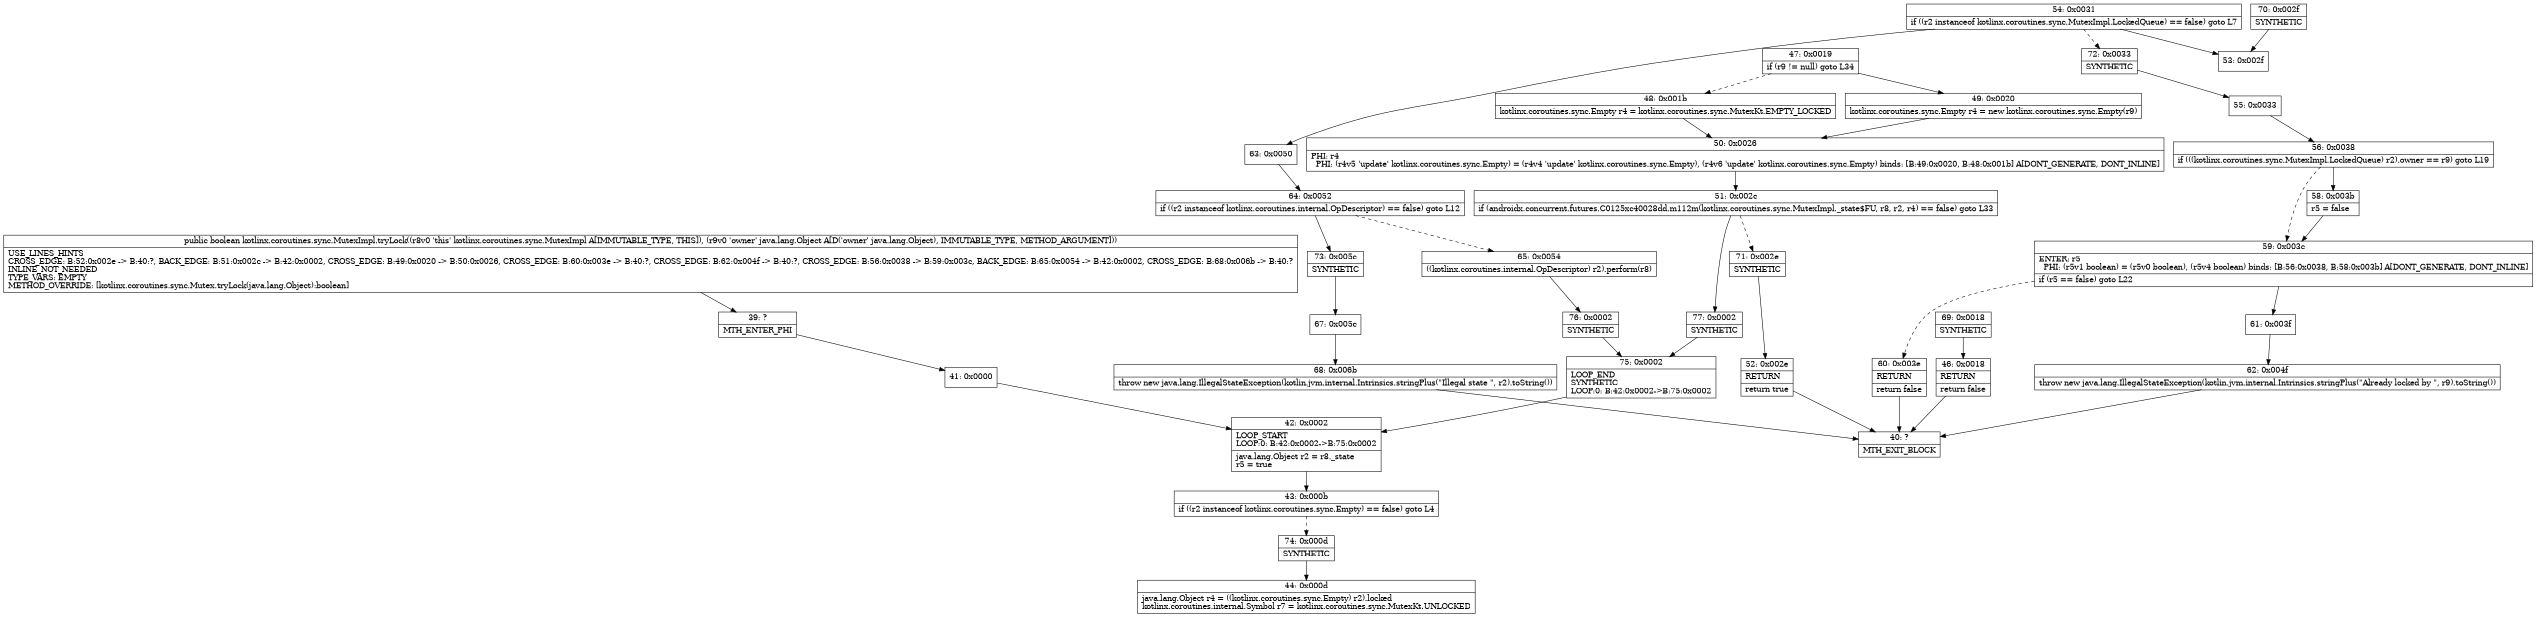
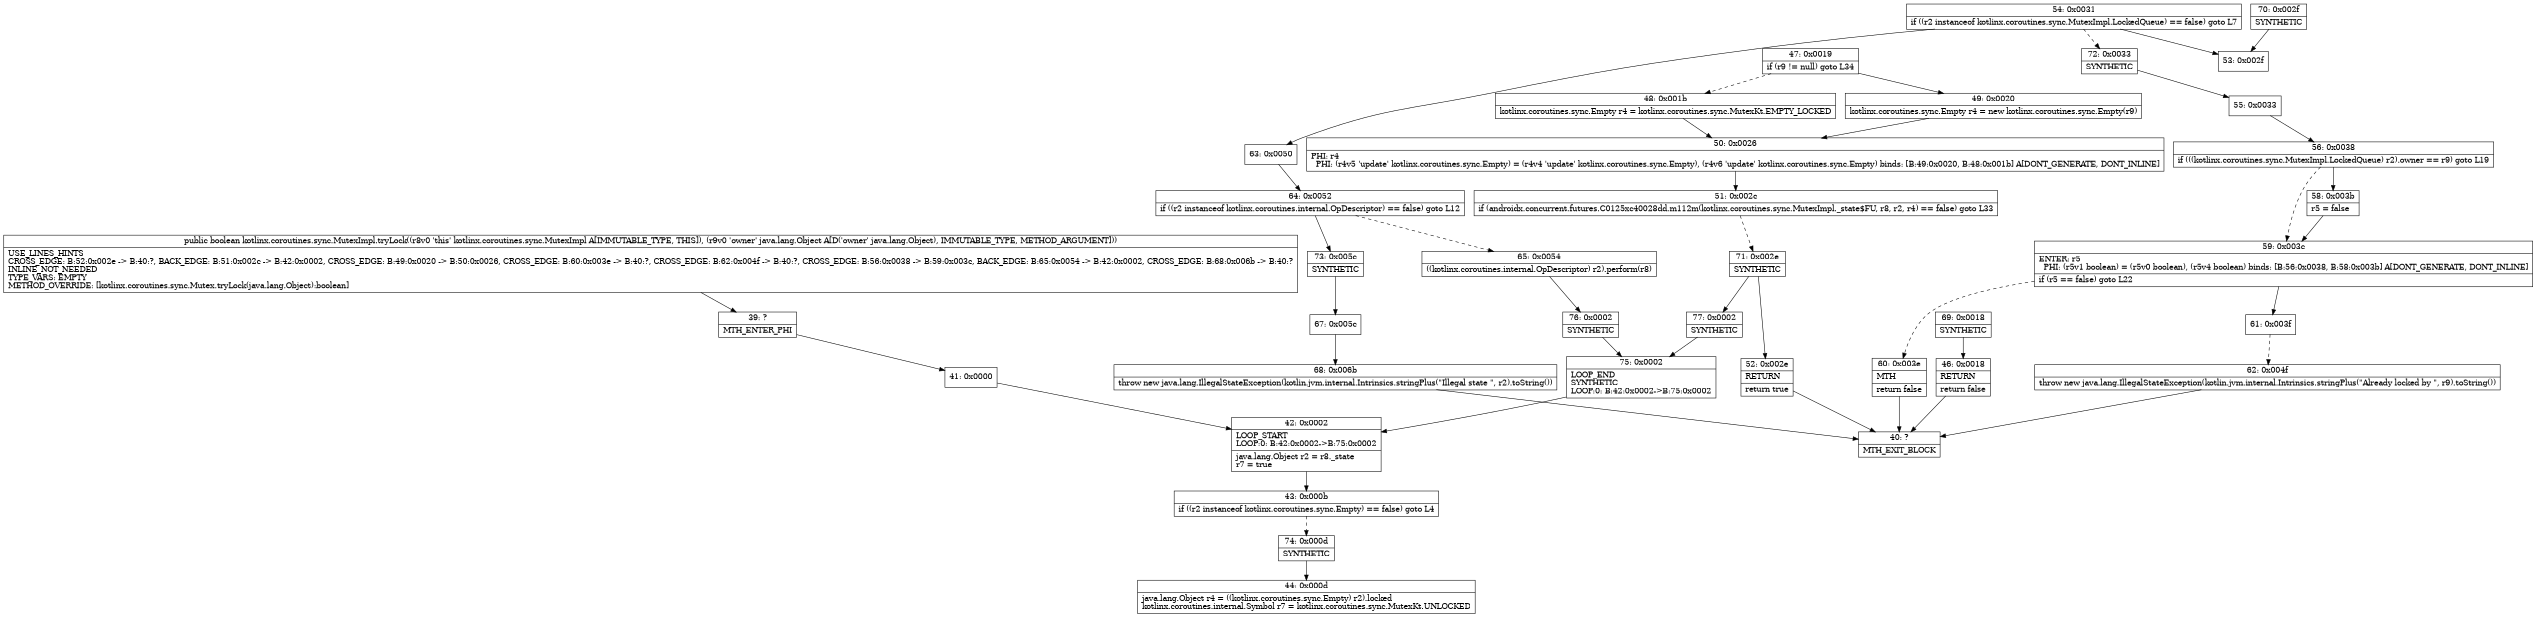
edge "51: 0x002c" -> "77: 0x0002": now "71: 0x002e" -> "77: 0x0002"
edge "61: 0x003f" -> "62: 0x004f": style solid -> dashed
node "60: 0x003e": text "RETURN" -> "MTH"
node "42: 0x0002": text "r5 = true" -> "r7 = true"
